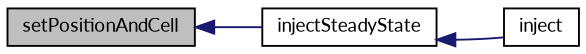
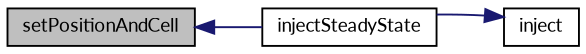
edge "inject" -> "injectSteadyState": reversed
